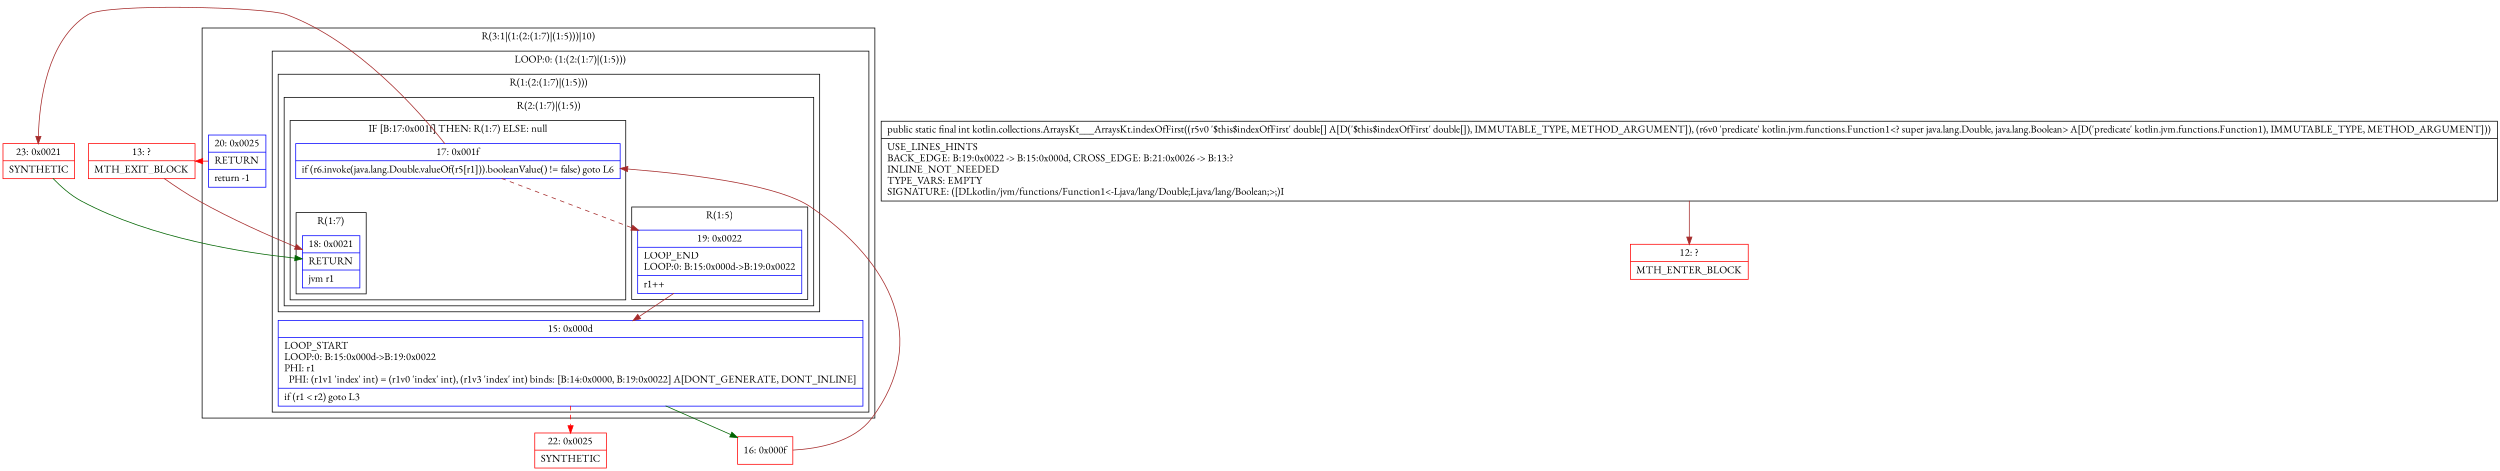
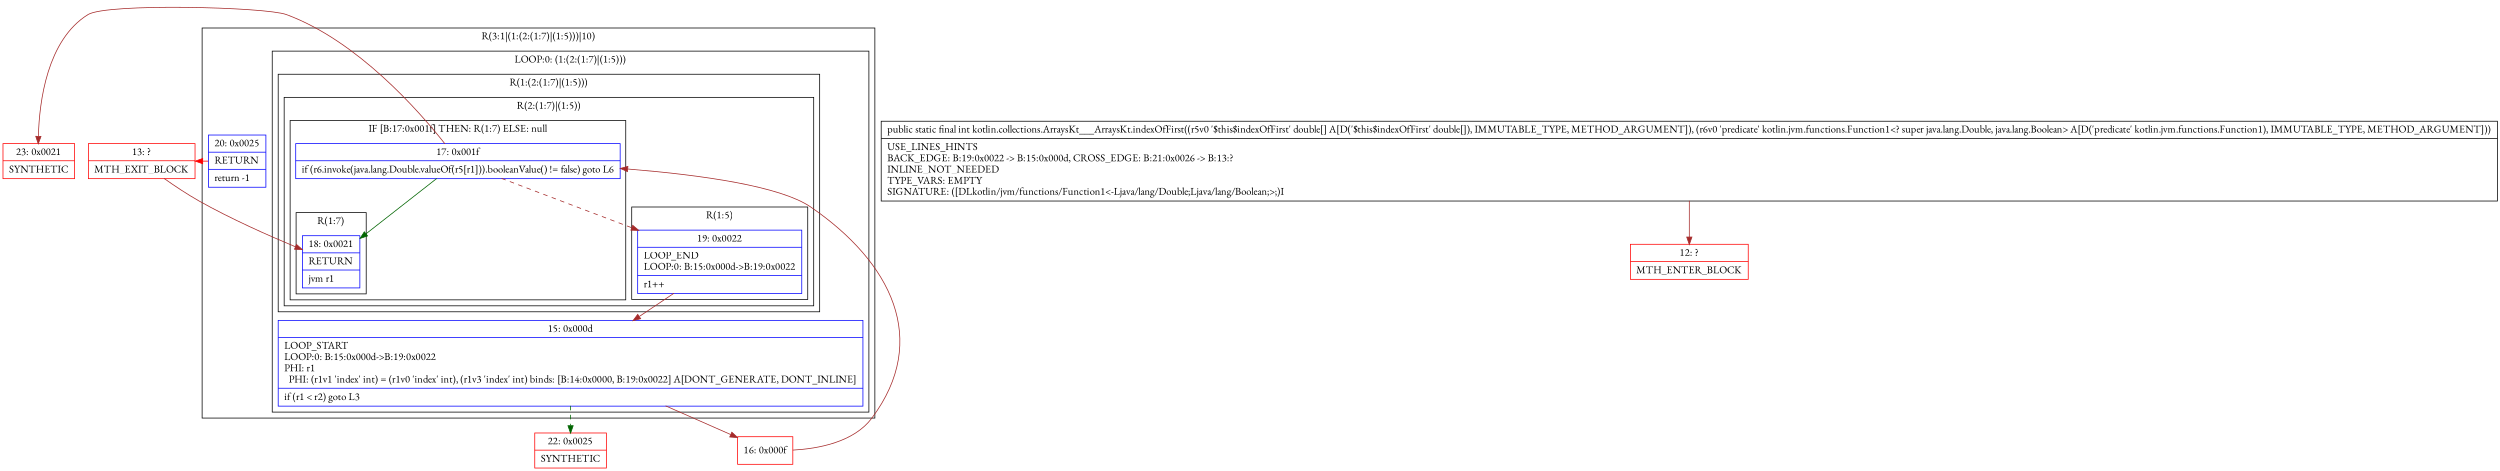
edge "23: 0x0021" -> "18: 0x0021": now "17: 0x001f" -> "18: 0x0021"
edge "15: 0x000d" -> "22: 0x0025": color red -> darkgreen
edge "15: 0x000d" -> "16: 0x000f": color darkgreen -> brown
